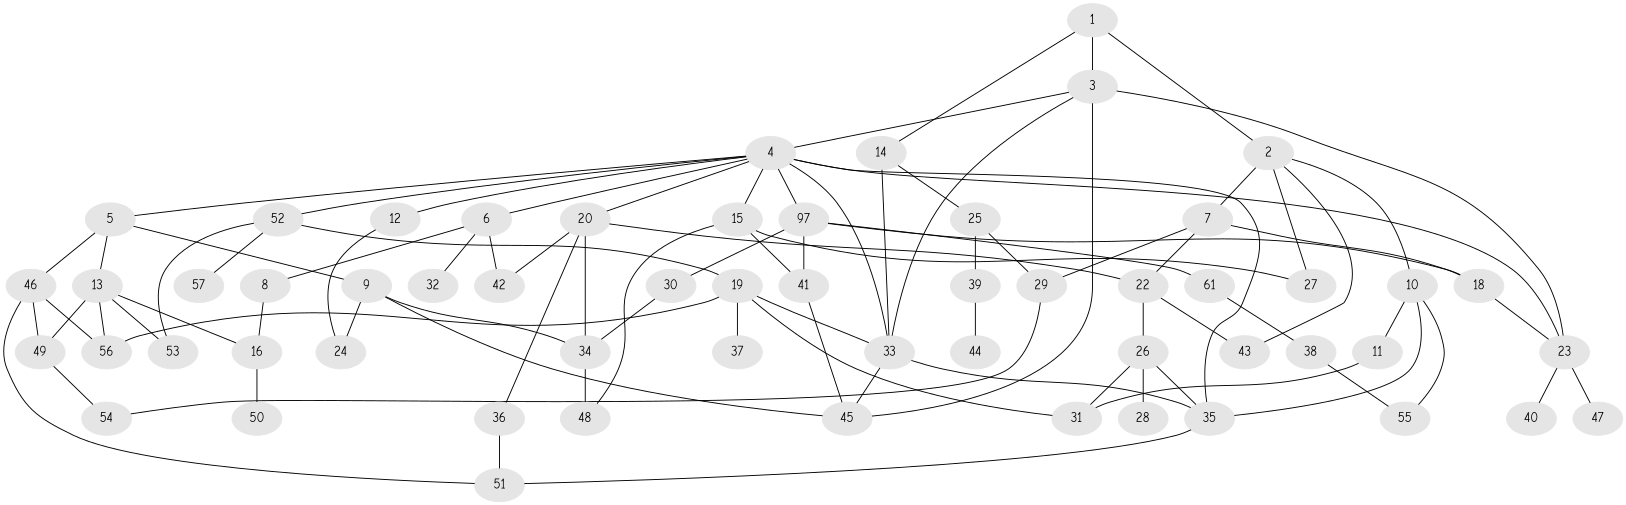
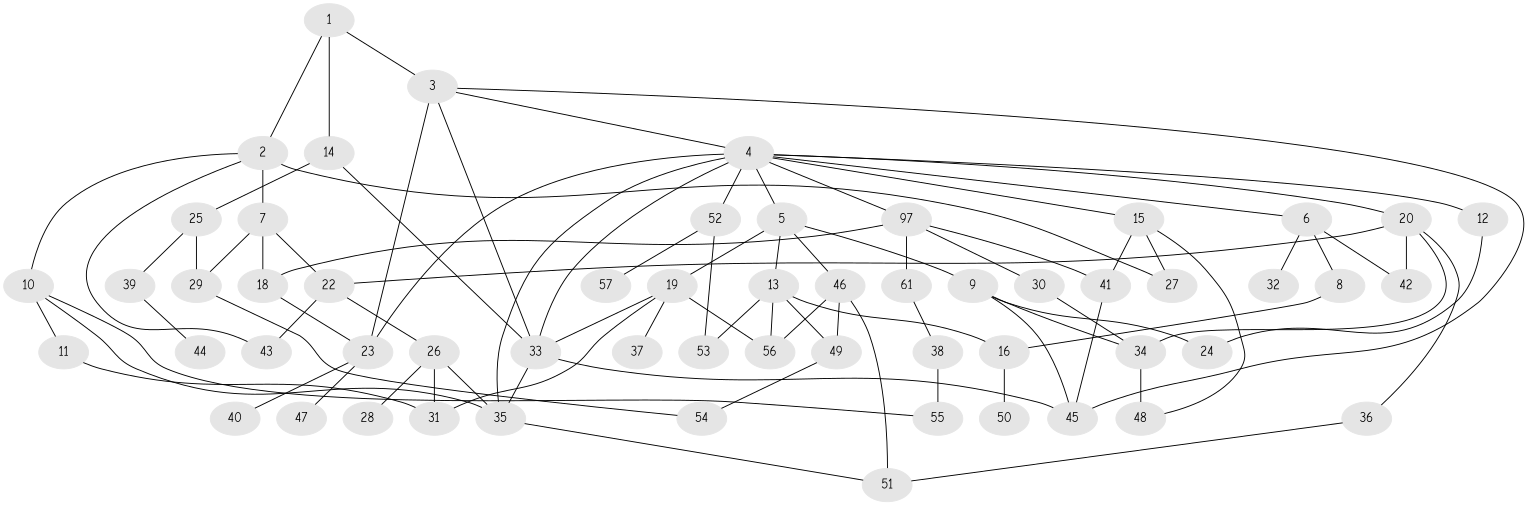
edge "52" -- "19": now "5" -- "19"
